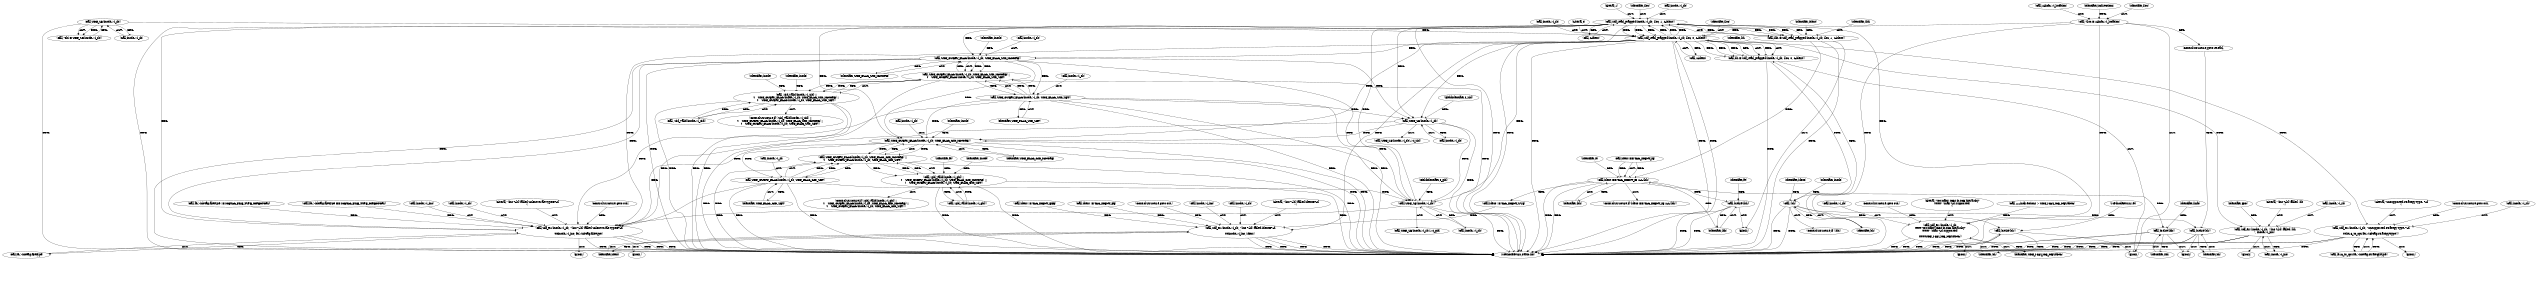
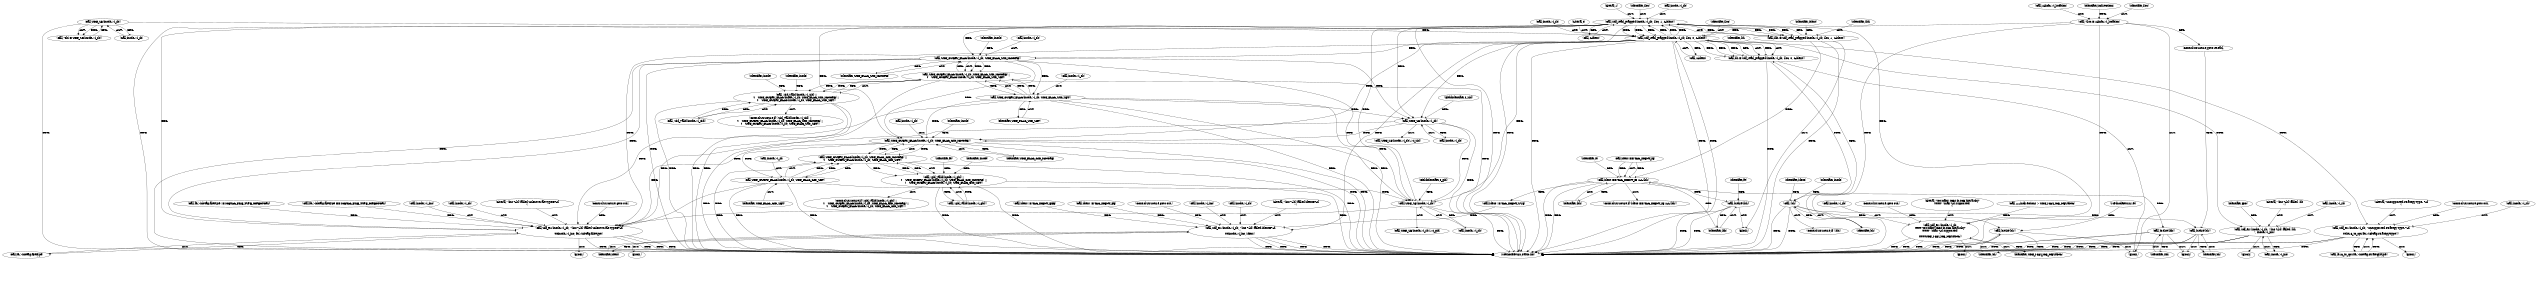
edge "(Call,UDF_QUERY_FLAG(inode->i_sb, UDF_FLAG_GID_SET))" -> "(Identifier,UDF_FLAG_GID_SET)": removed, label "CFG:"
node "(Identifier,iinfo)": removed
